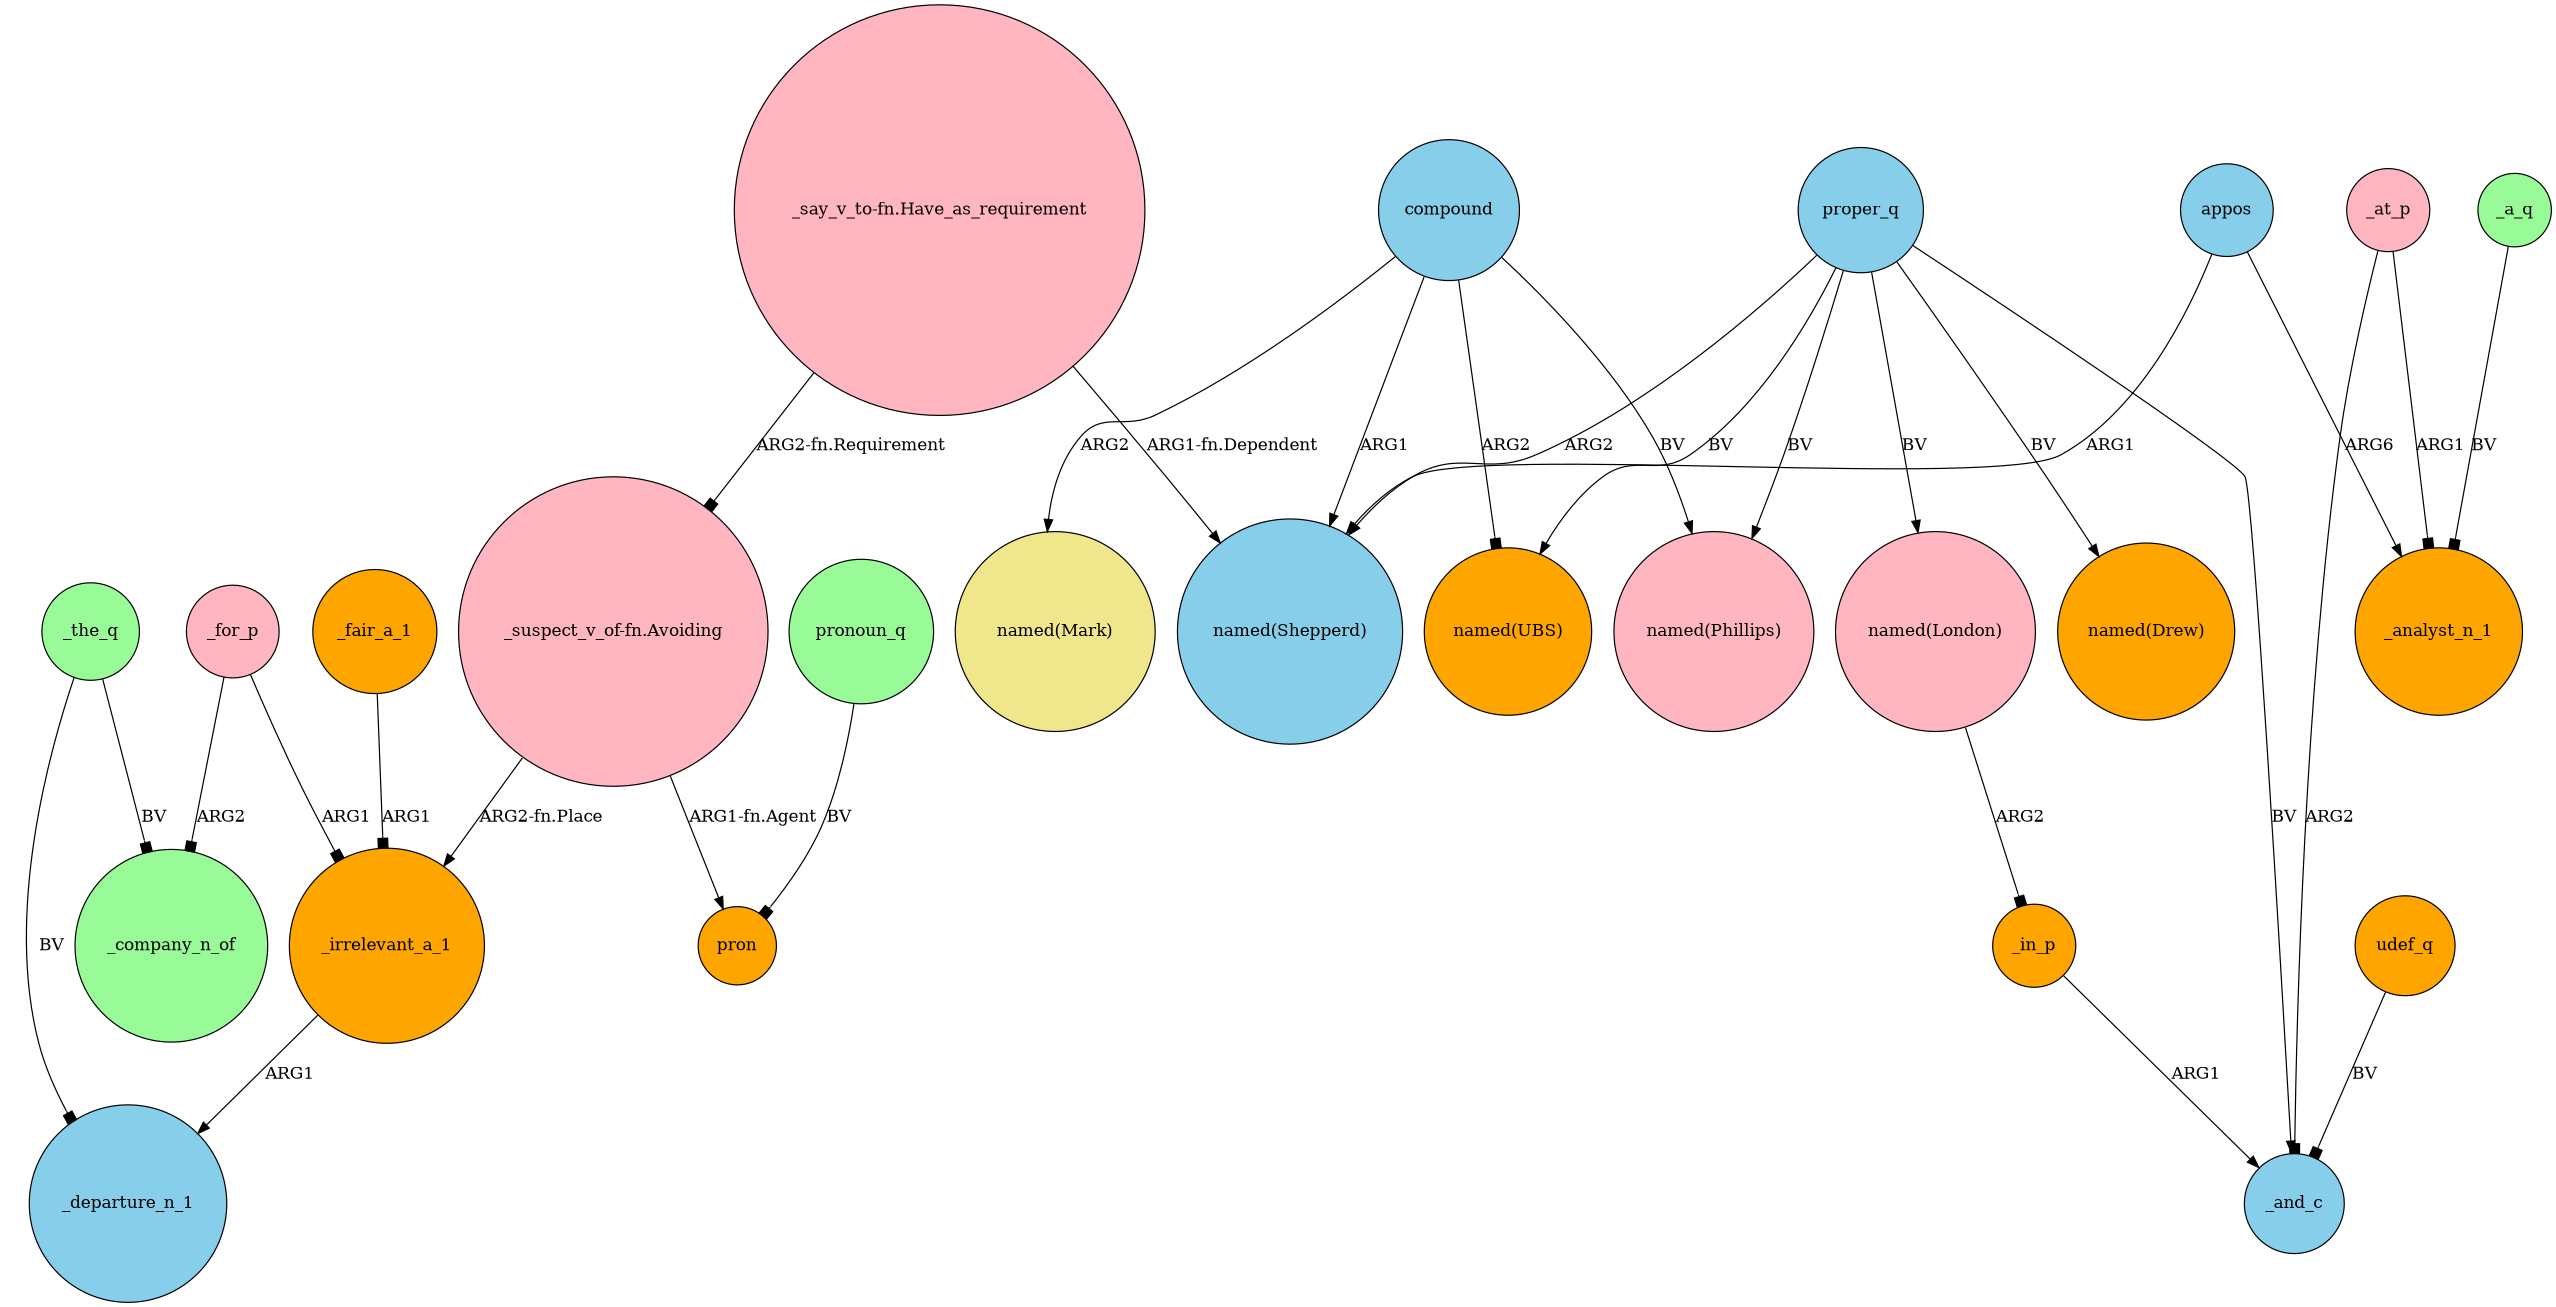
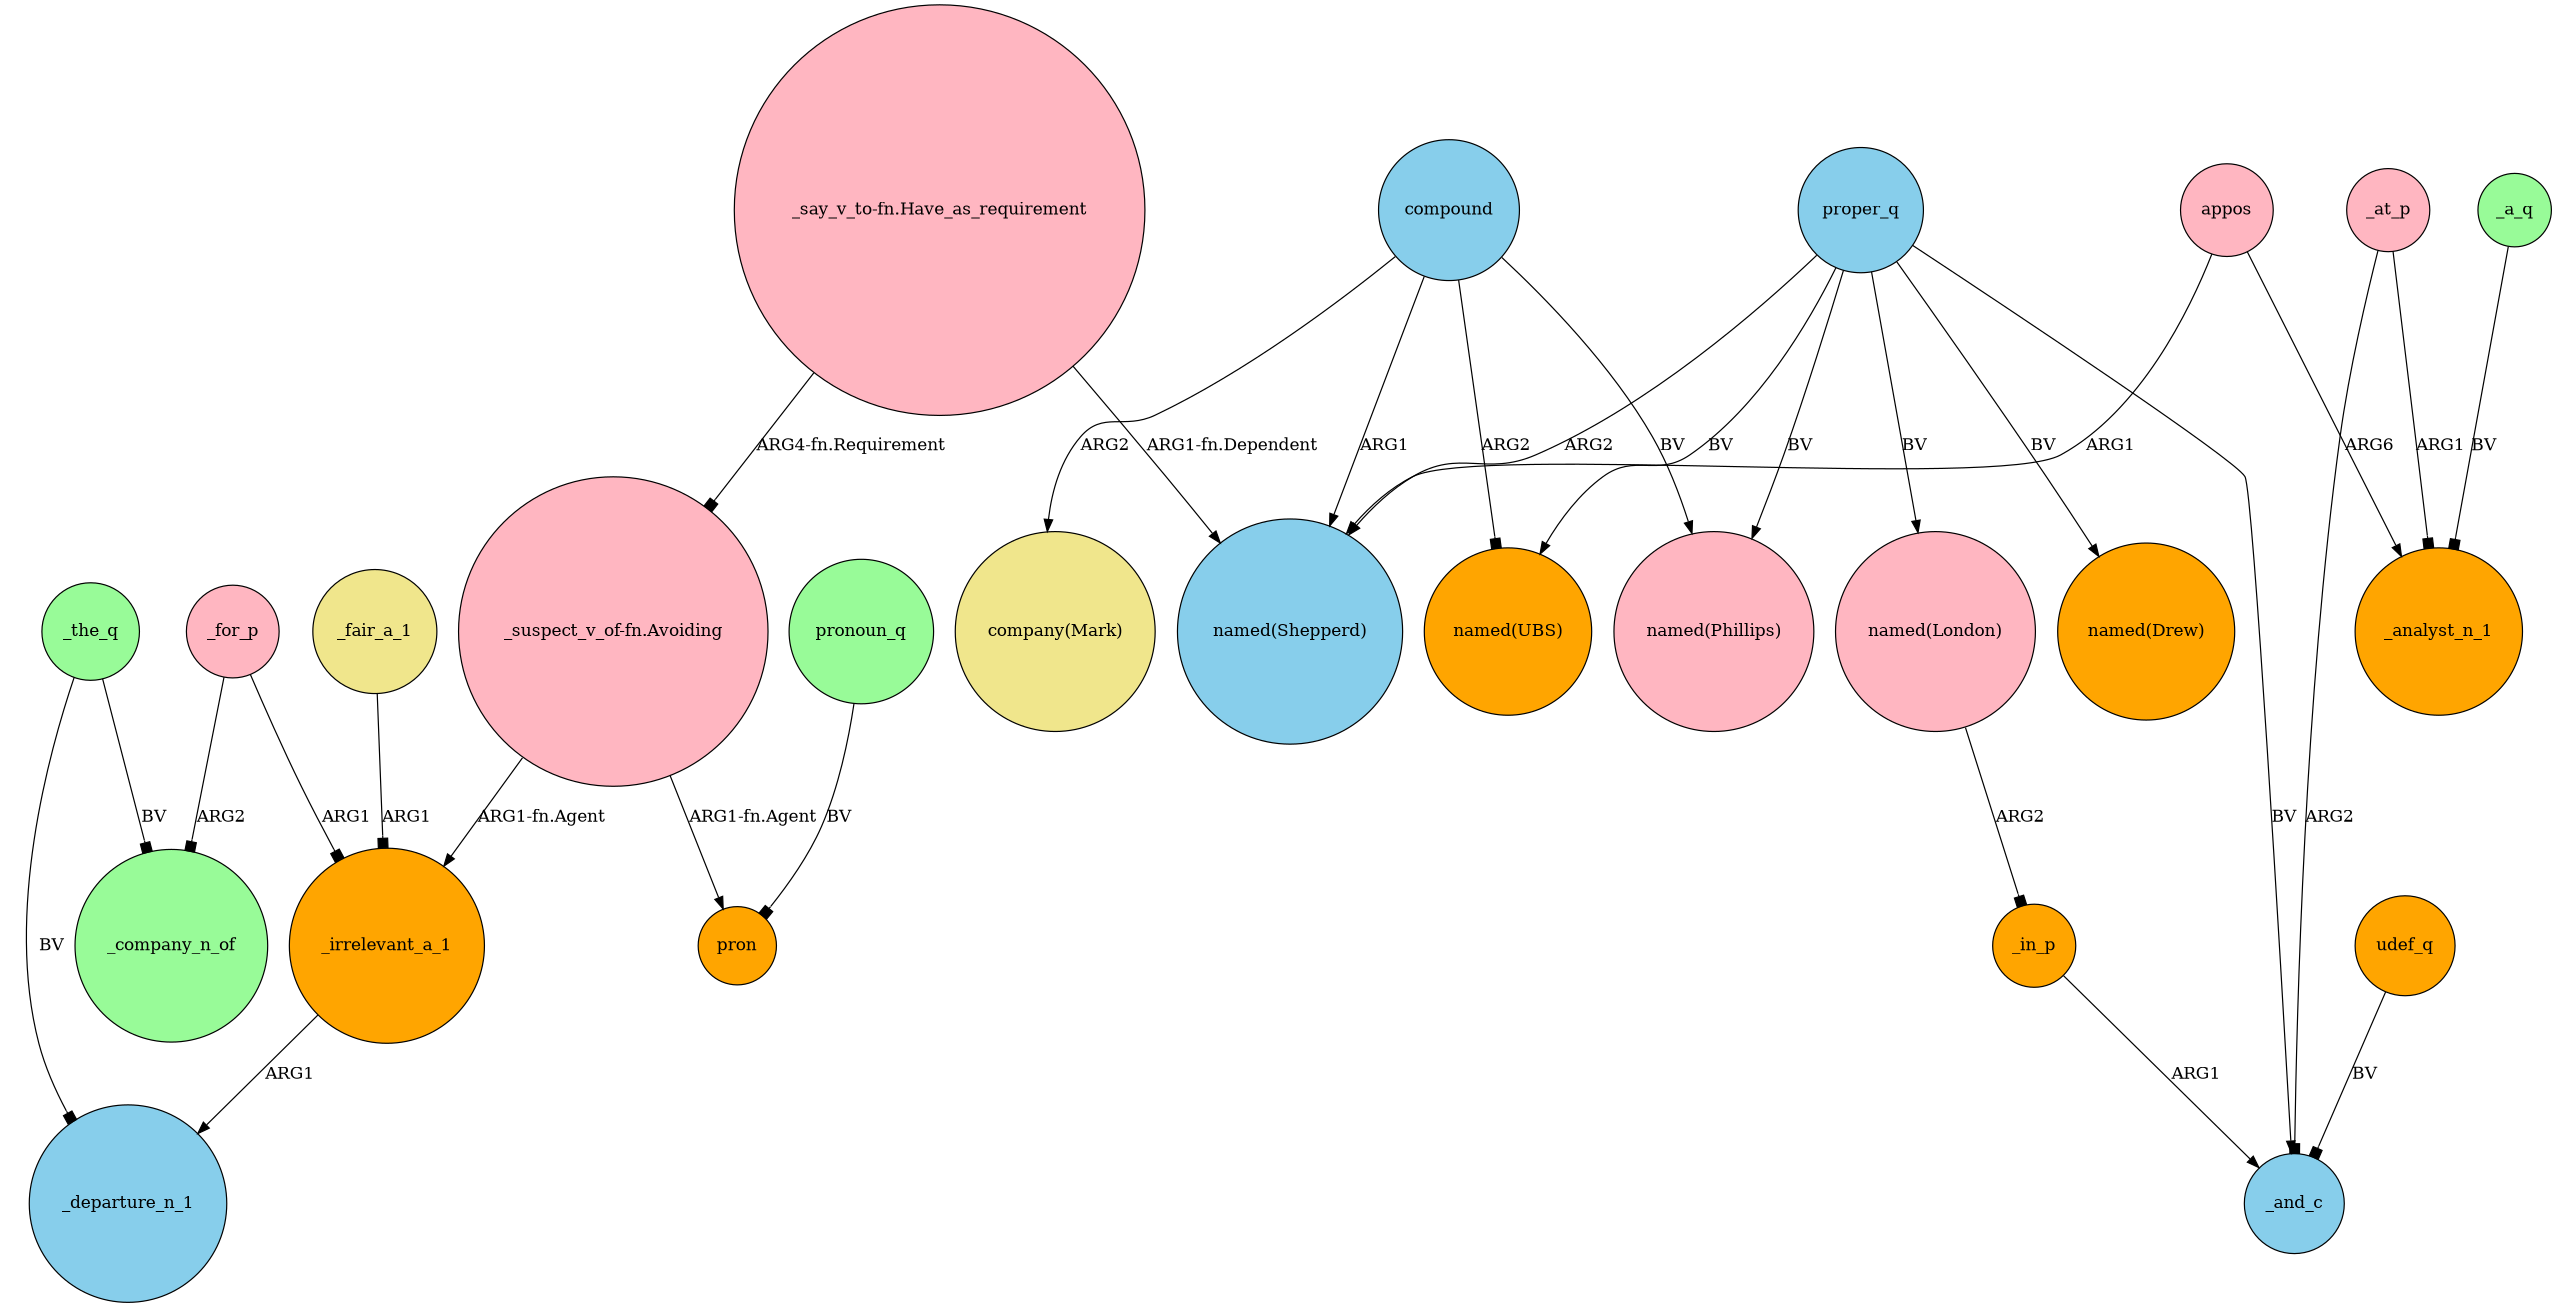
node "appos": fillcolor skyblue -> lightpink
edge "_say_v_to-fn.Have_as_requirement" -> "_suspect_v_of-fn.Avoiding": label "ARG2-fn.Requirement" -> "ARG4-fn.Requirement"
node "_fair_a_1": fillcolor orange -> khaki
node "named(Mark)": label "named(Mark)" -> "company(Mark)"
edge "_suspect_v_of-fn.Avoiding" -> "_irrelevant_a_1": label "ARG2-fn.Place" -> "ARG1-fn.Agent"
